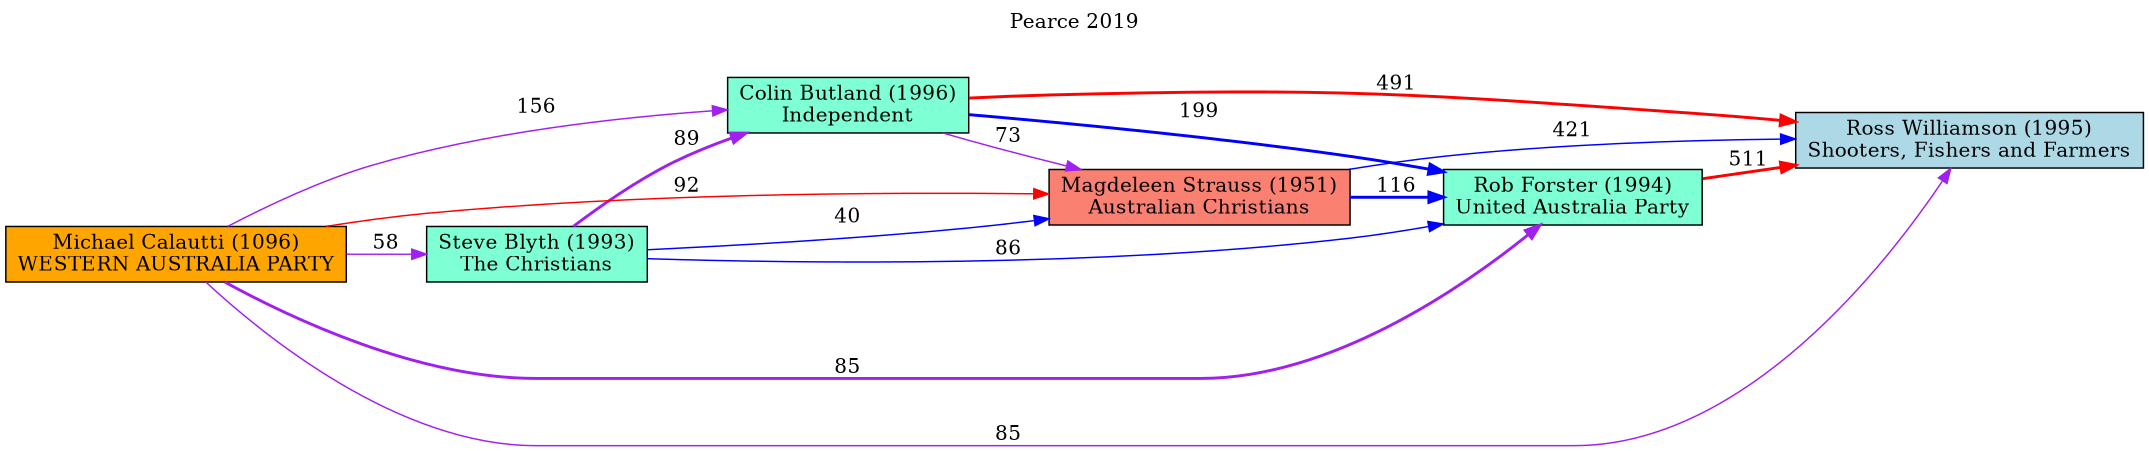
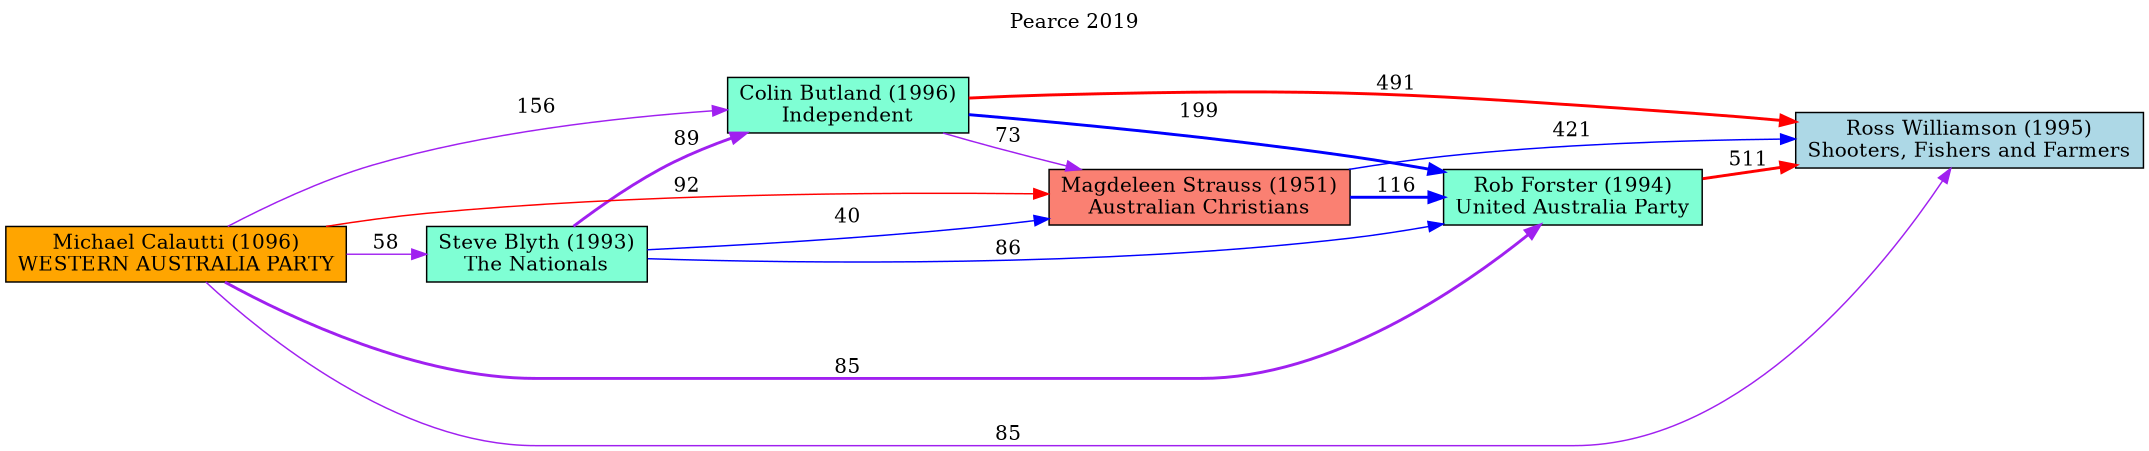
node "Steve Blyth (1993) The Christians": label "Steve Blyth (1993) The Christians" -> "Steve Blyth (1993) The Nationals"
